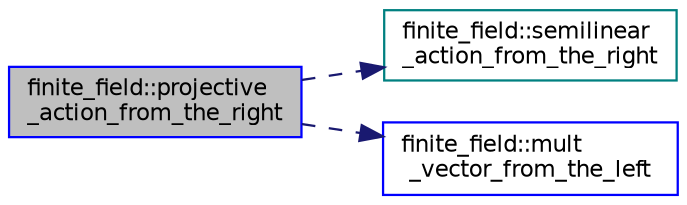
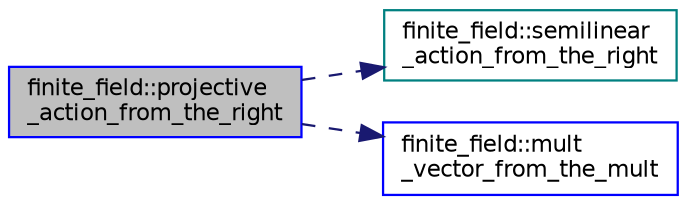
node "finite_field::mult _vector_from_the_left": label "finite_field::mult _vector_from_the_left" -> "finite_field::mult _vector_from_the_mult"
